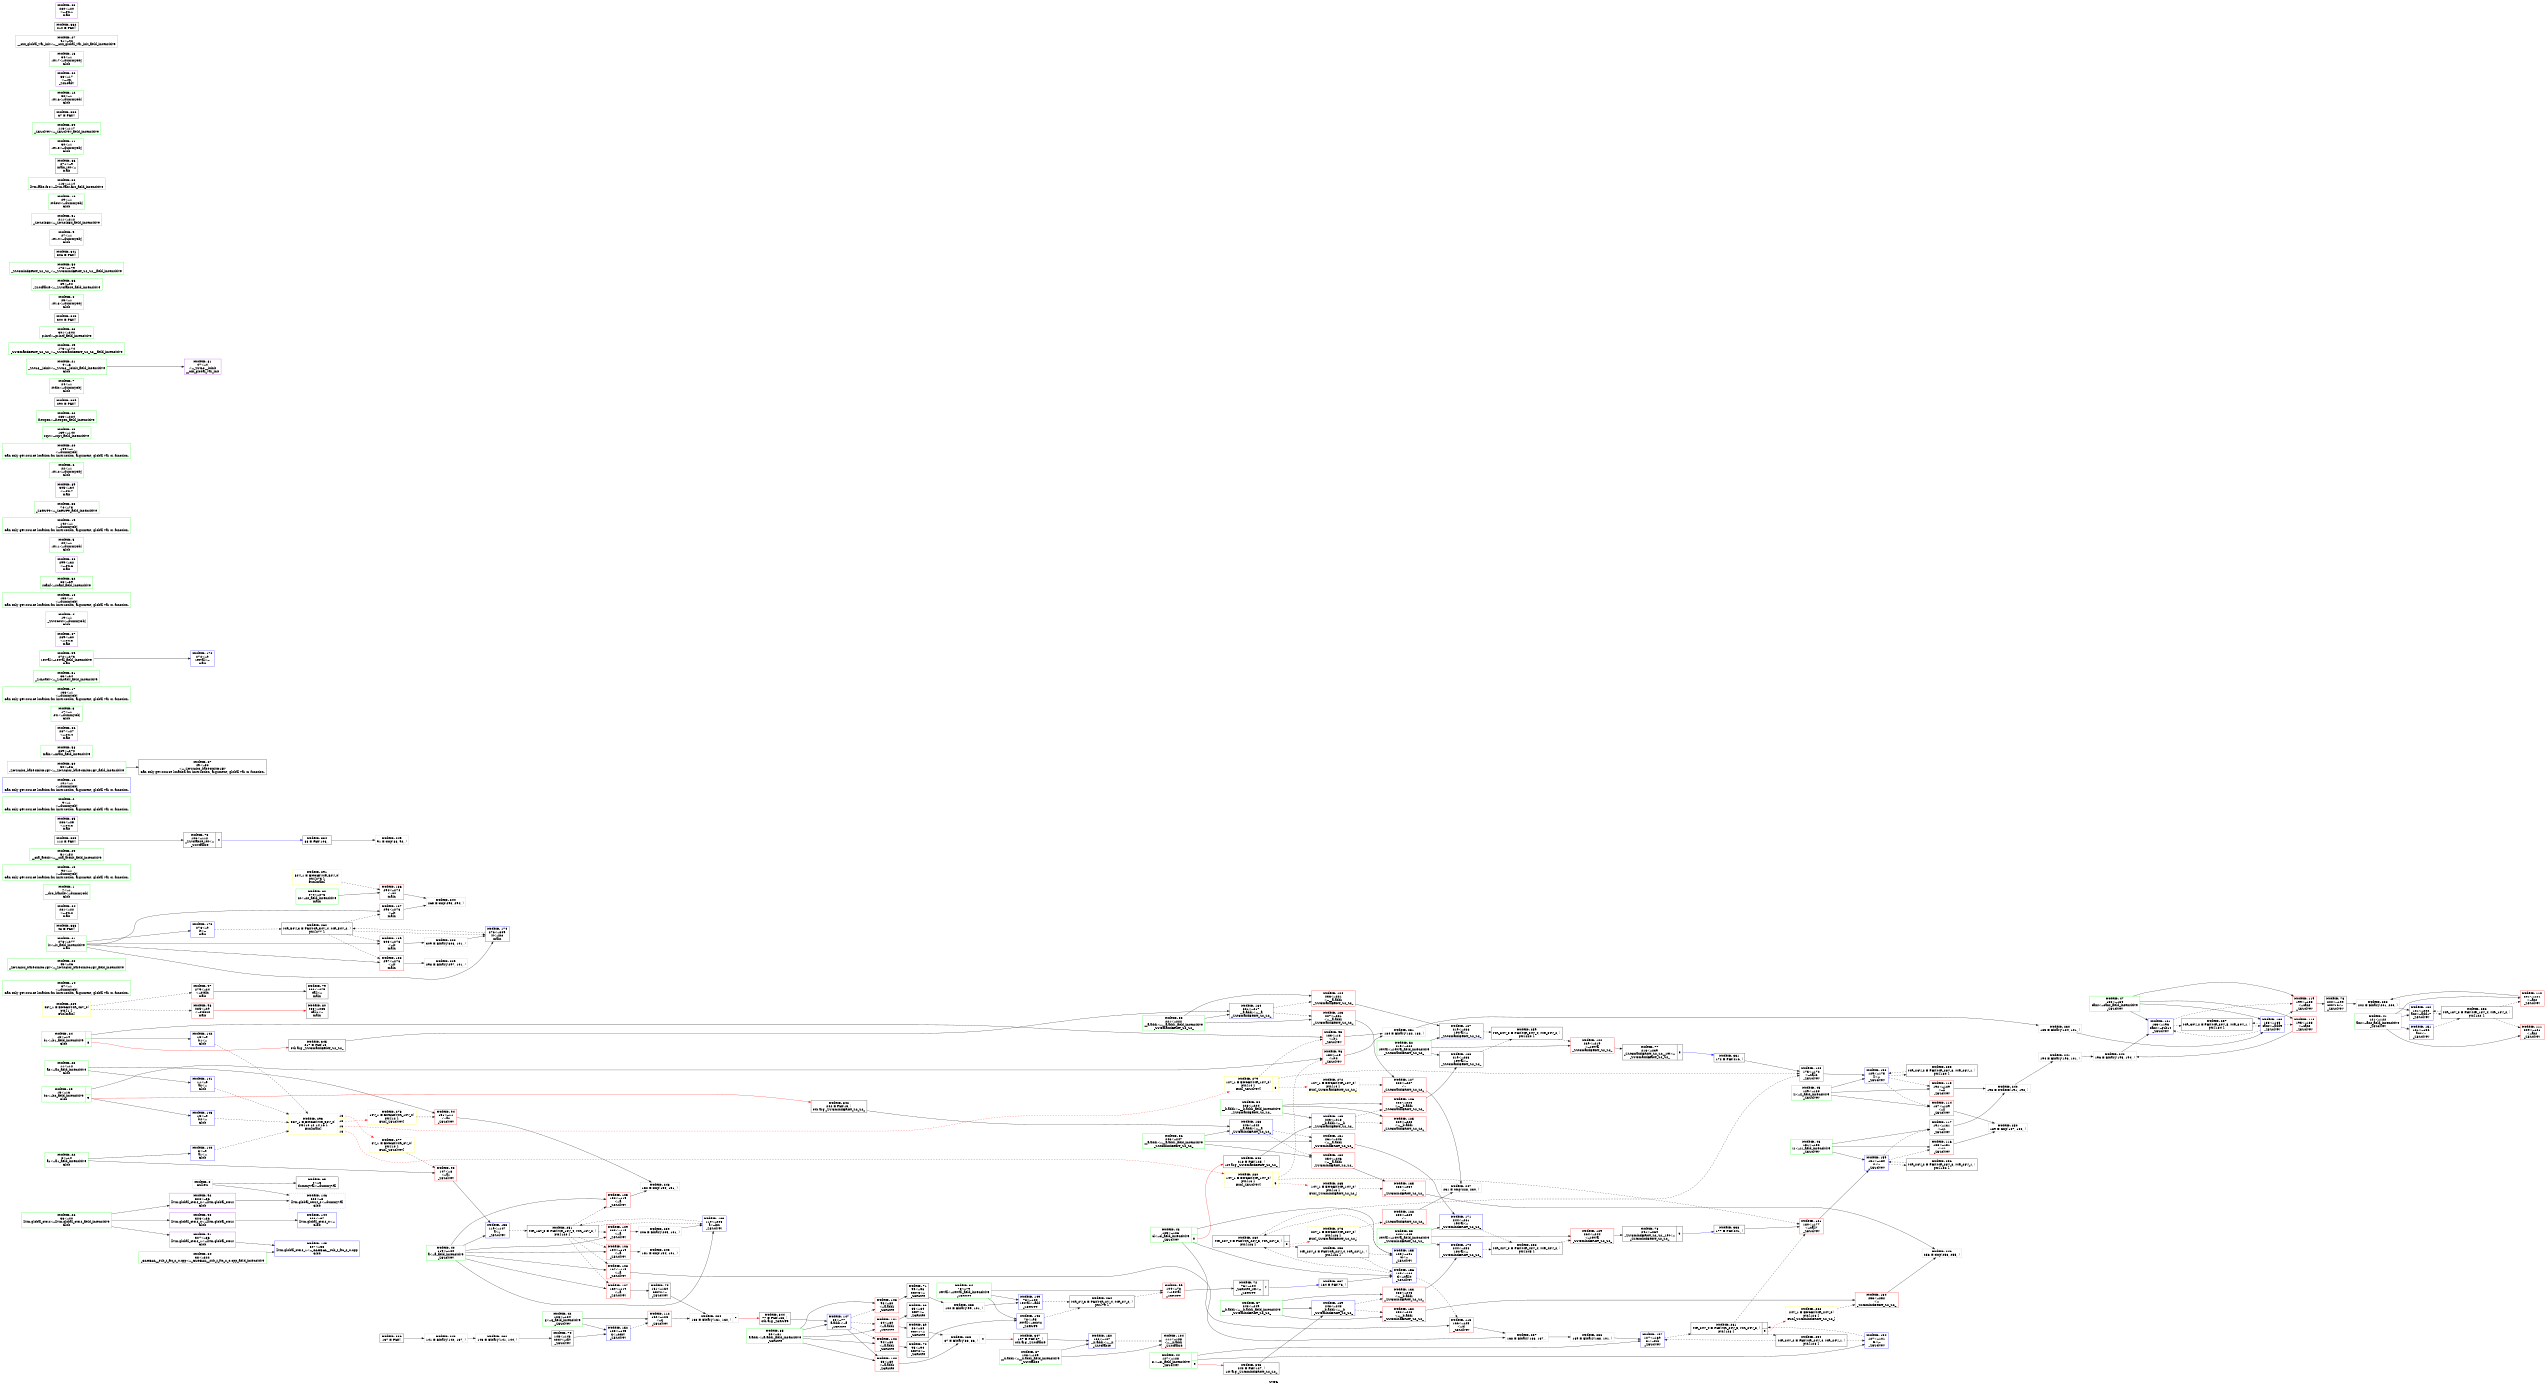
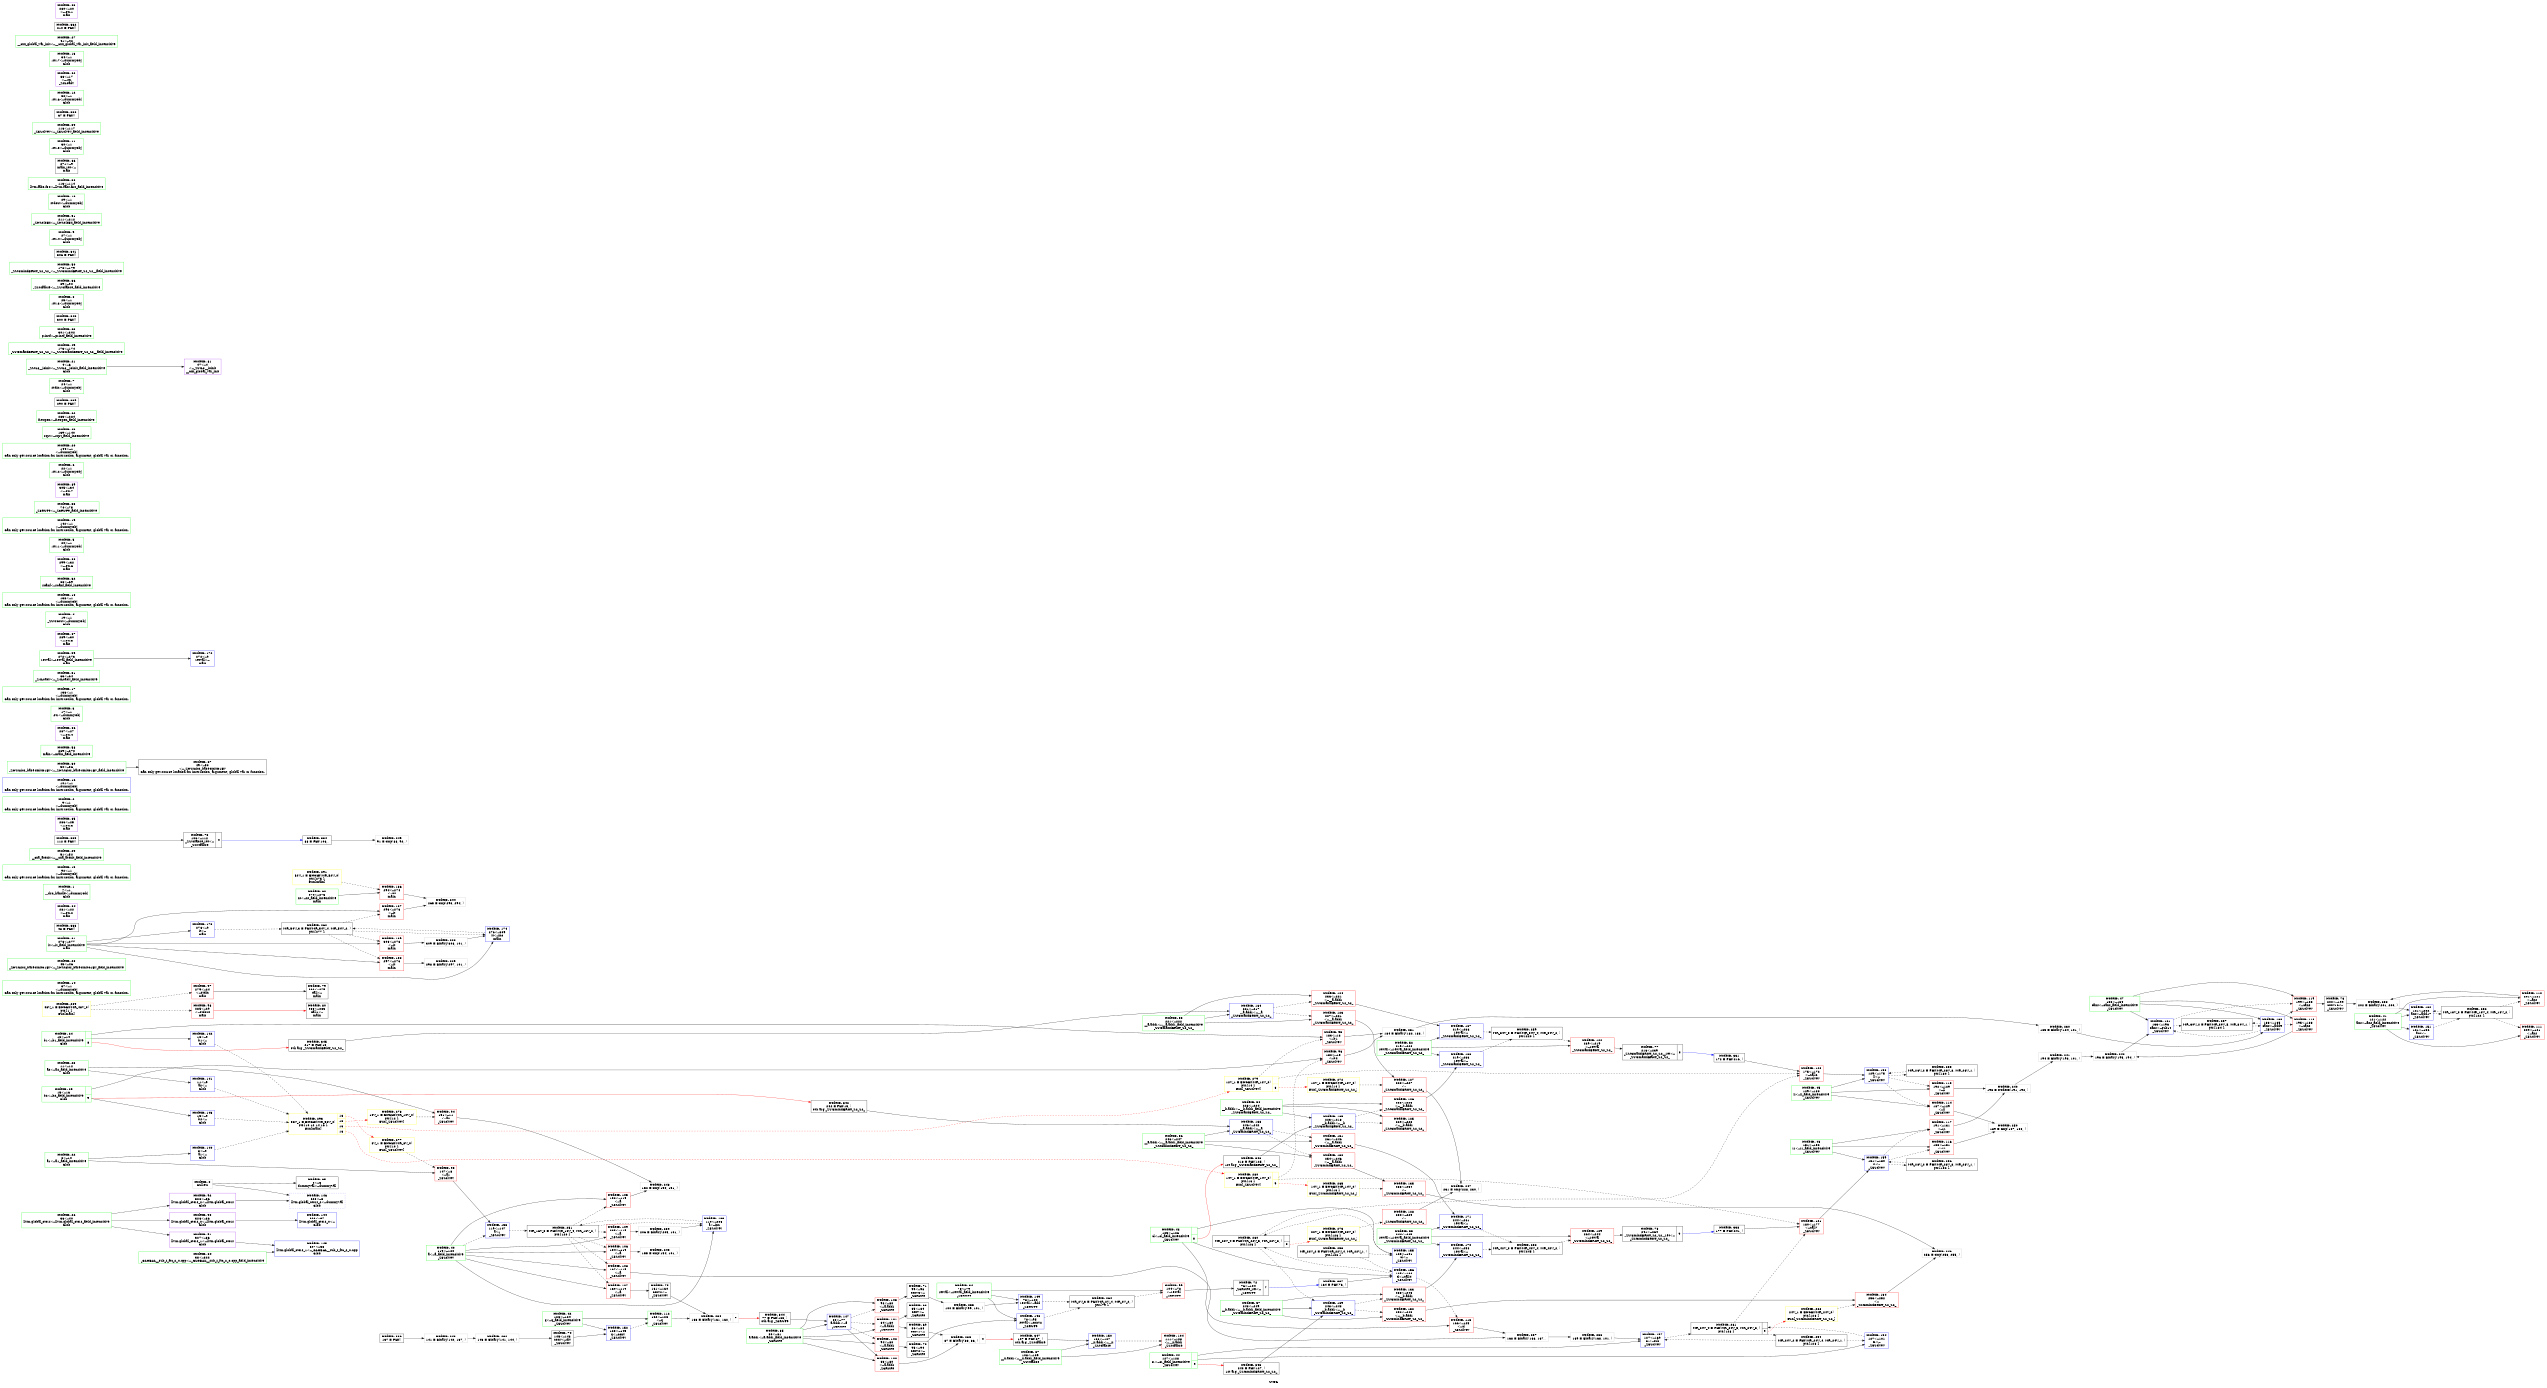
edge "NodeID: 40" -> "NodeID: 153": style solid -> dashed
edge "NodeID: 260" -> "NodeID: 253": now "NodeID: 260" -> "NodeID: 169"
node "NodeID: 245": text "151 = cmp(154, 101, )" -> "155 = cmp(154, 101, )"
node "NodeID: 112": color red -> green
